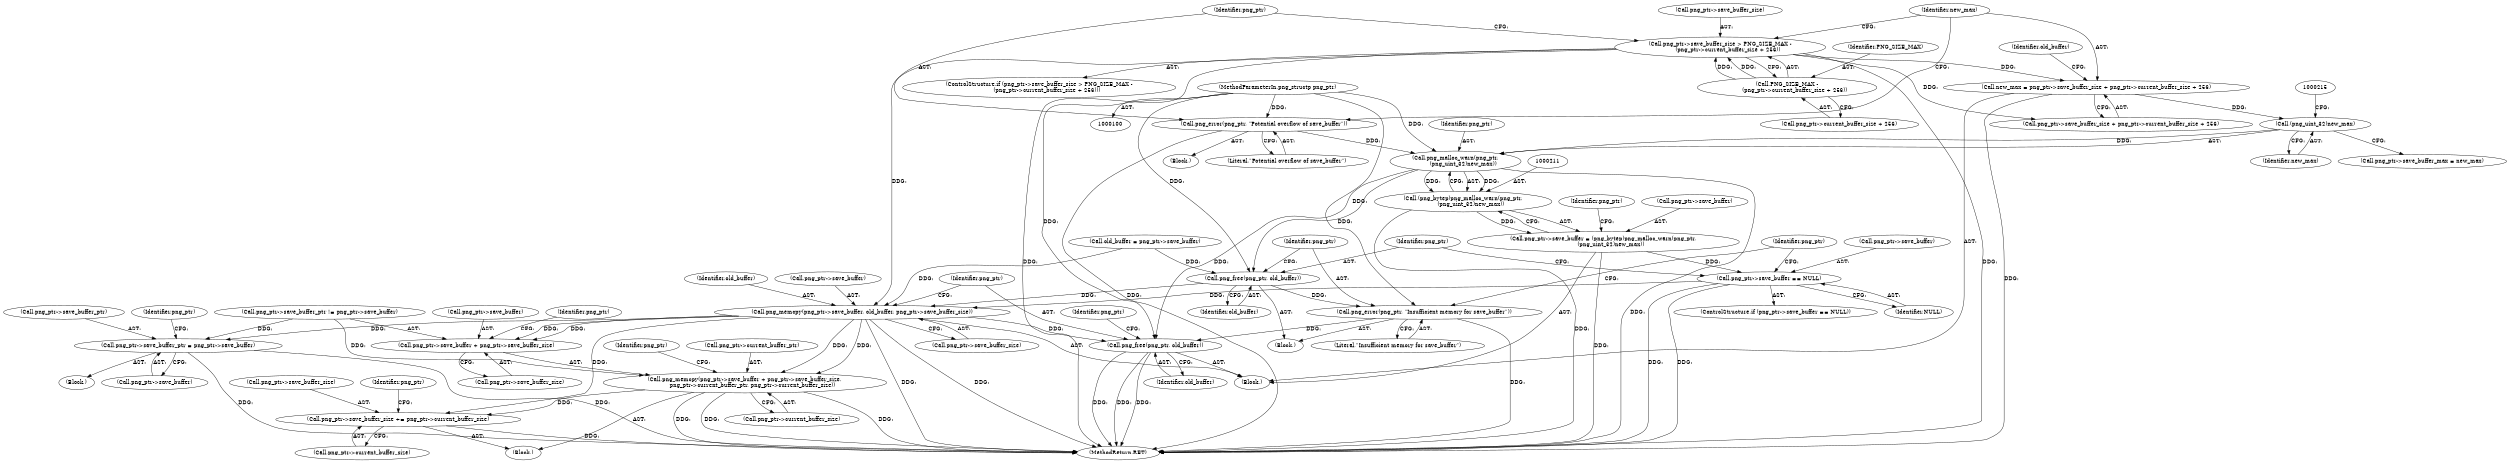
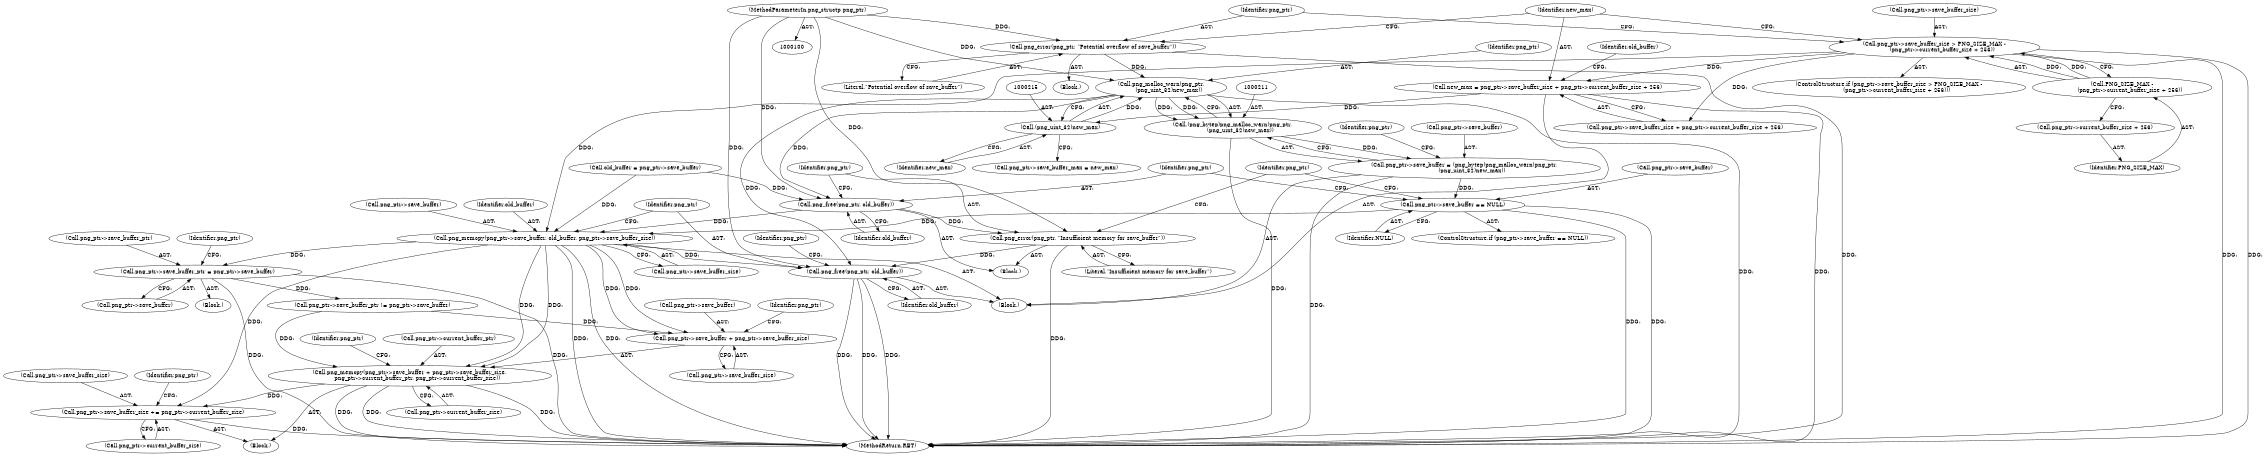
edge "(Call,png_malloc_warn(png_ptr, (png_uint_32)new_max))" -> "(Call,(png_uint_32)new_max)": added, label "CFG:"
edge "1000215" -> "(Call,(png_uint_32)new_max)": label "CFG: " -> "AST: "
edge "(Call,png_ptr->current_buffer_size + 256)" -> "(Call,PNG_SIZE_MAX - (png_ptr->current_buffer_size + 256))": now "(Call,png_ptr->current_buffer_size + 256)" -> "(Identifier,PNG_SIZE_MAX)"
edge "(Call,png_ptr->save_buffer_ptr != png_ptr->save_buffer)" -> "(Call,png_ptr->save_buffer_ptr = png_ptr->save_buffer)": reversed
edge "(Call,png_ptr->save_buffer_ptr != png_ptr->save_buffer)" -> "(Call,png_ptr->save_buffer + png_ptr->save_buffer_size)": label "AST: " -> "DDG: "
